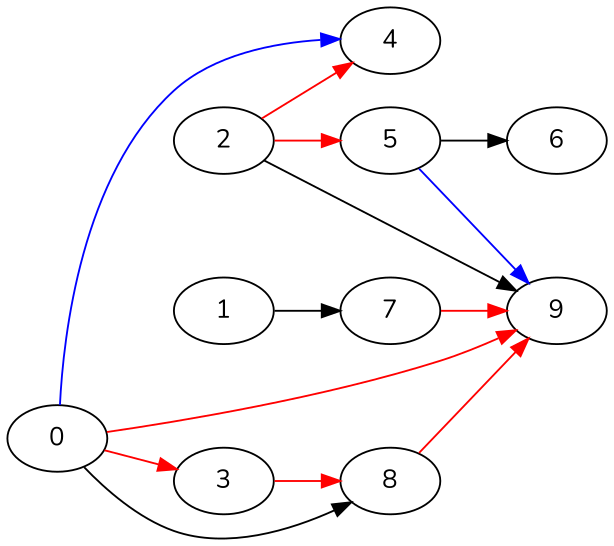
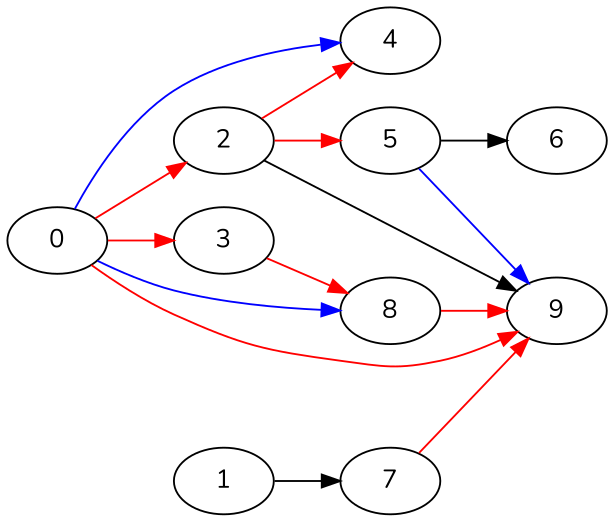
edge "0" -> "2": added
edge "0" -> "8": color black -> blue
